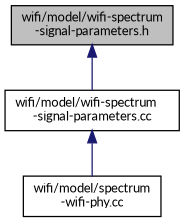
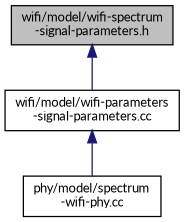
node "wifi/model/wifi-spectrum -signal-parameters.cc": label "wifi/model/wifi-spectrum -signal-parameters.cc" -> "wifi/model/wifi-parameters -signal-parameters.cc"
node "wifi/model/spectrum -wifi-phy.cc": label "wifi/model/spectrum -wifi-phy.cc" -> "phy/model/spectrum -wifi-phy.cc"
